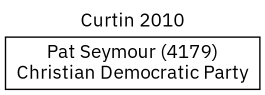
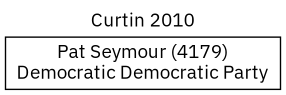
node "Pat Seymour (4179) Christian Democratic Party": label "Pat Seymour (4179) Christian Democratic Party" -> "Pat Seymour (4179) Democratic Democratic Party"
